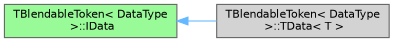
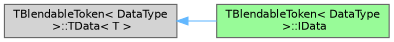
edge "TBlendableToken< DataType >::TData< T >" -> "TBlendableToken< DataType >::IData": reversed
